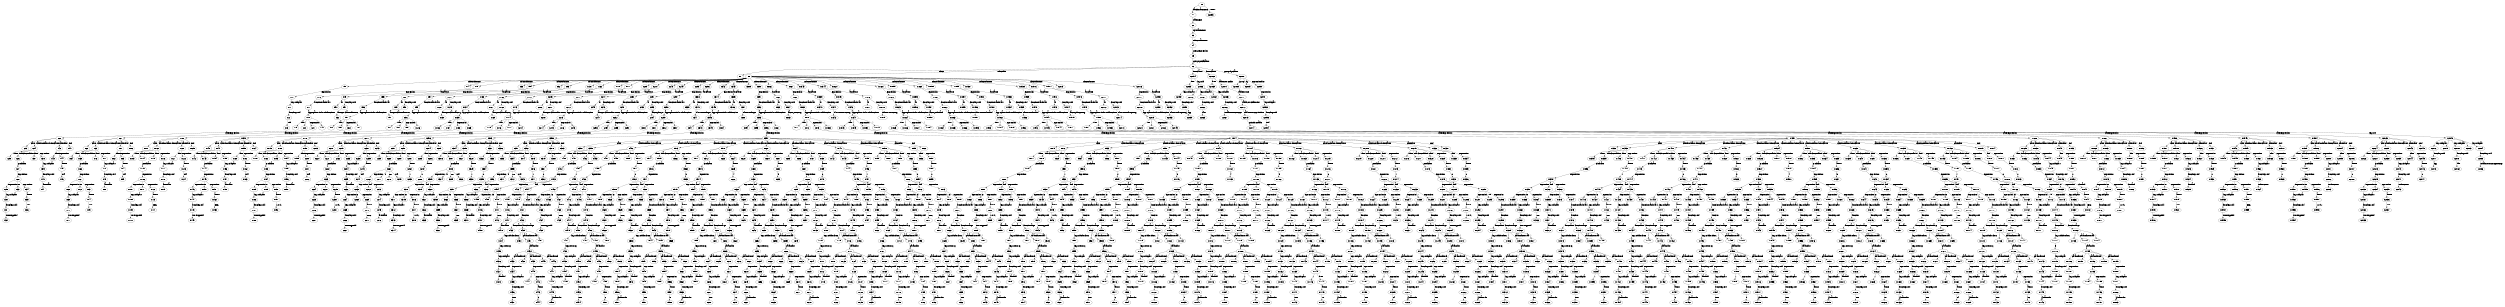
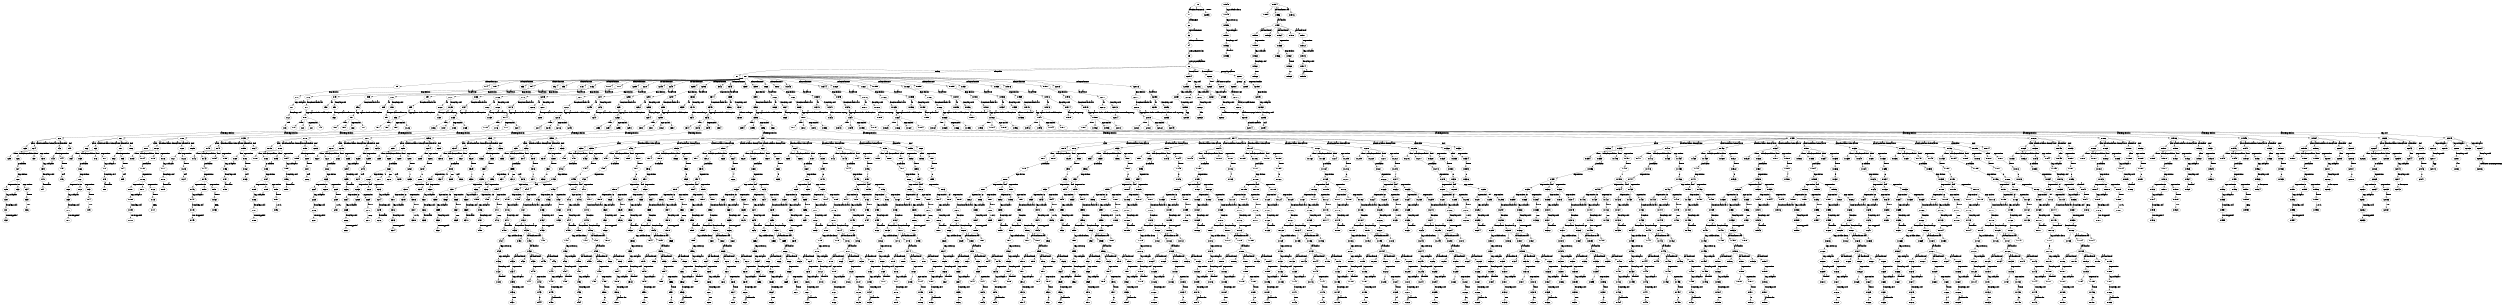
node "n1547": removed
edge "n924" -> "n925": label "keyw_id_count" -> "keyw_id_part"
edge "n1145" -> "n1147": label "from" -> "expression"
